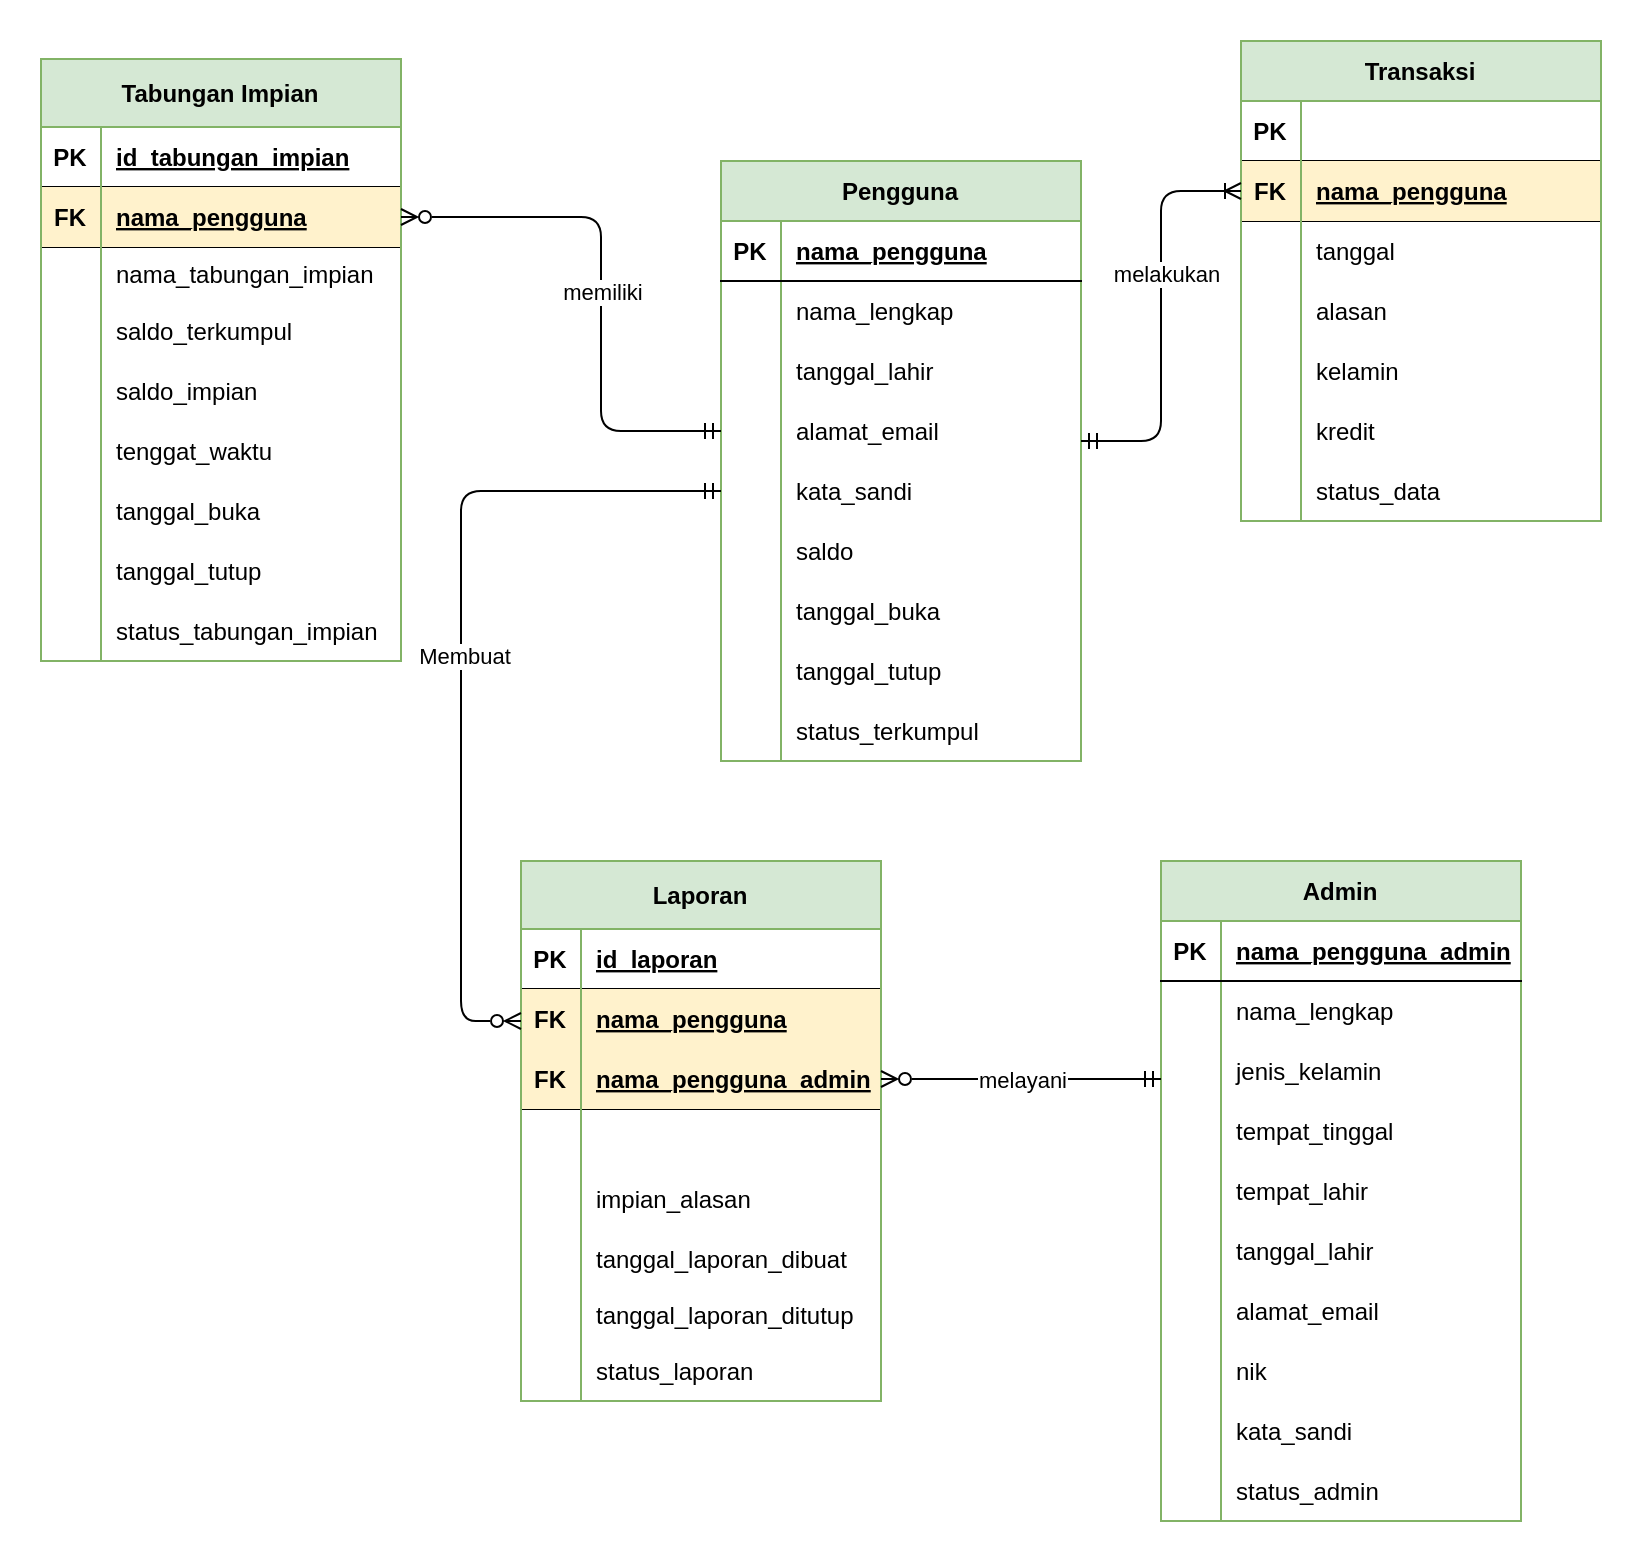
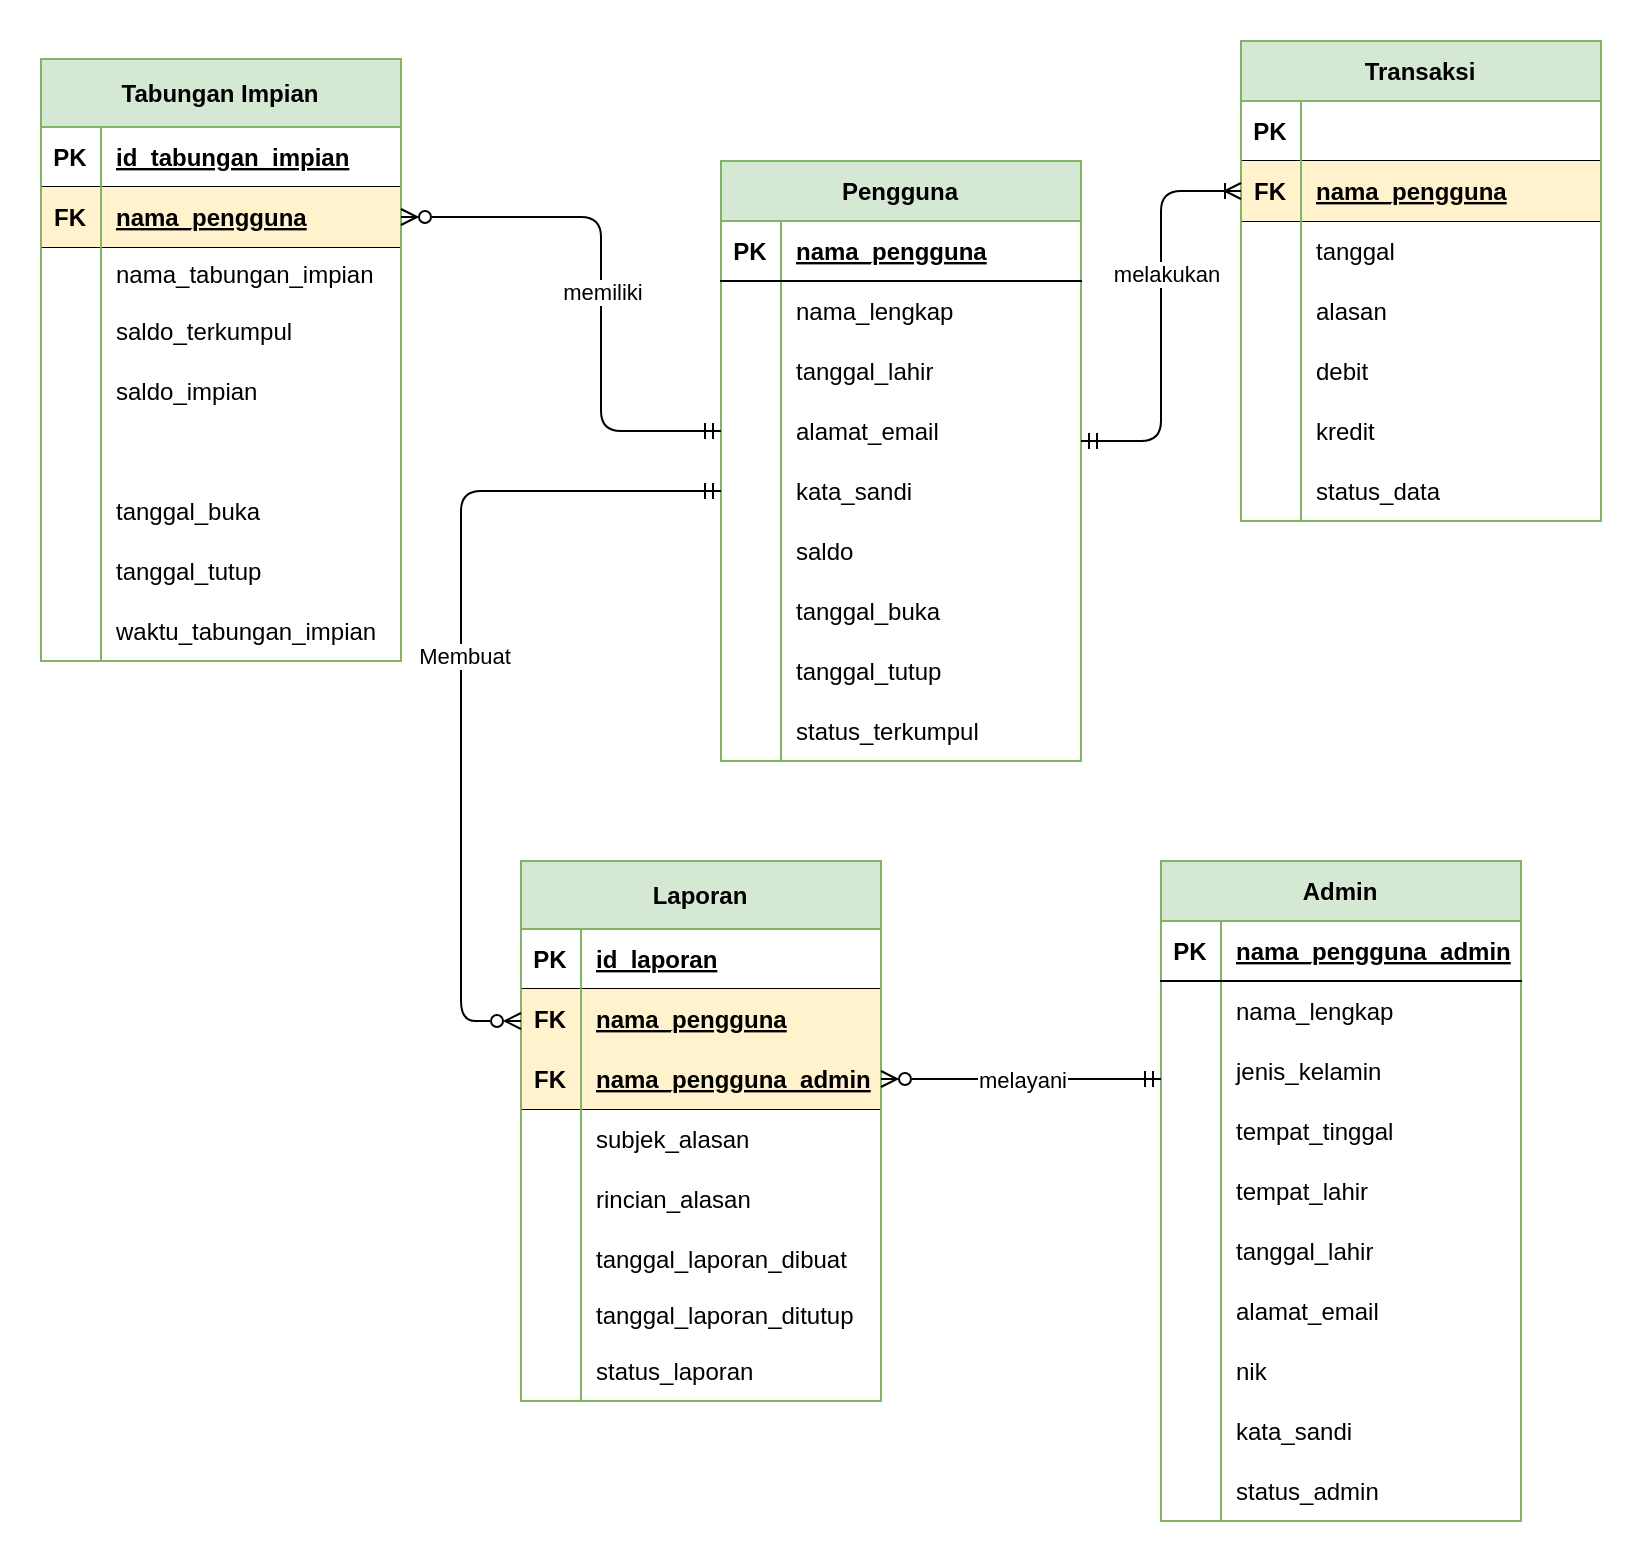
node "kelamin": label "kelamin" -> "debit"
node "tenggat_waktu": removed
node "status_tabungan_impian": label "status_tabungan_impian" -> "waktu_tabungan_impian"
node "subjek_alasan": added
node "impian_alasan": label "impian_alasan" -> "rincian_alasan"
